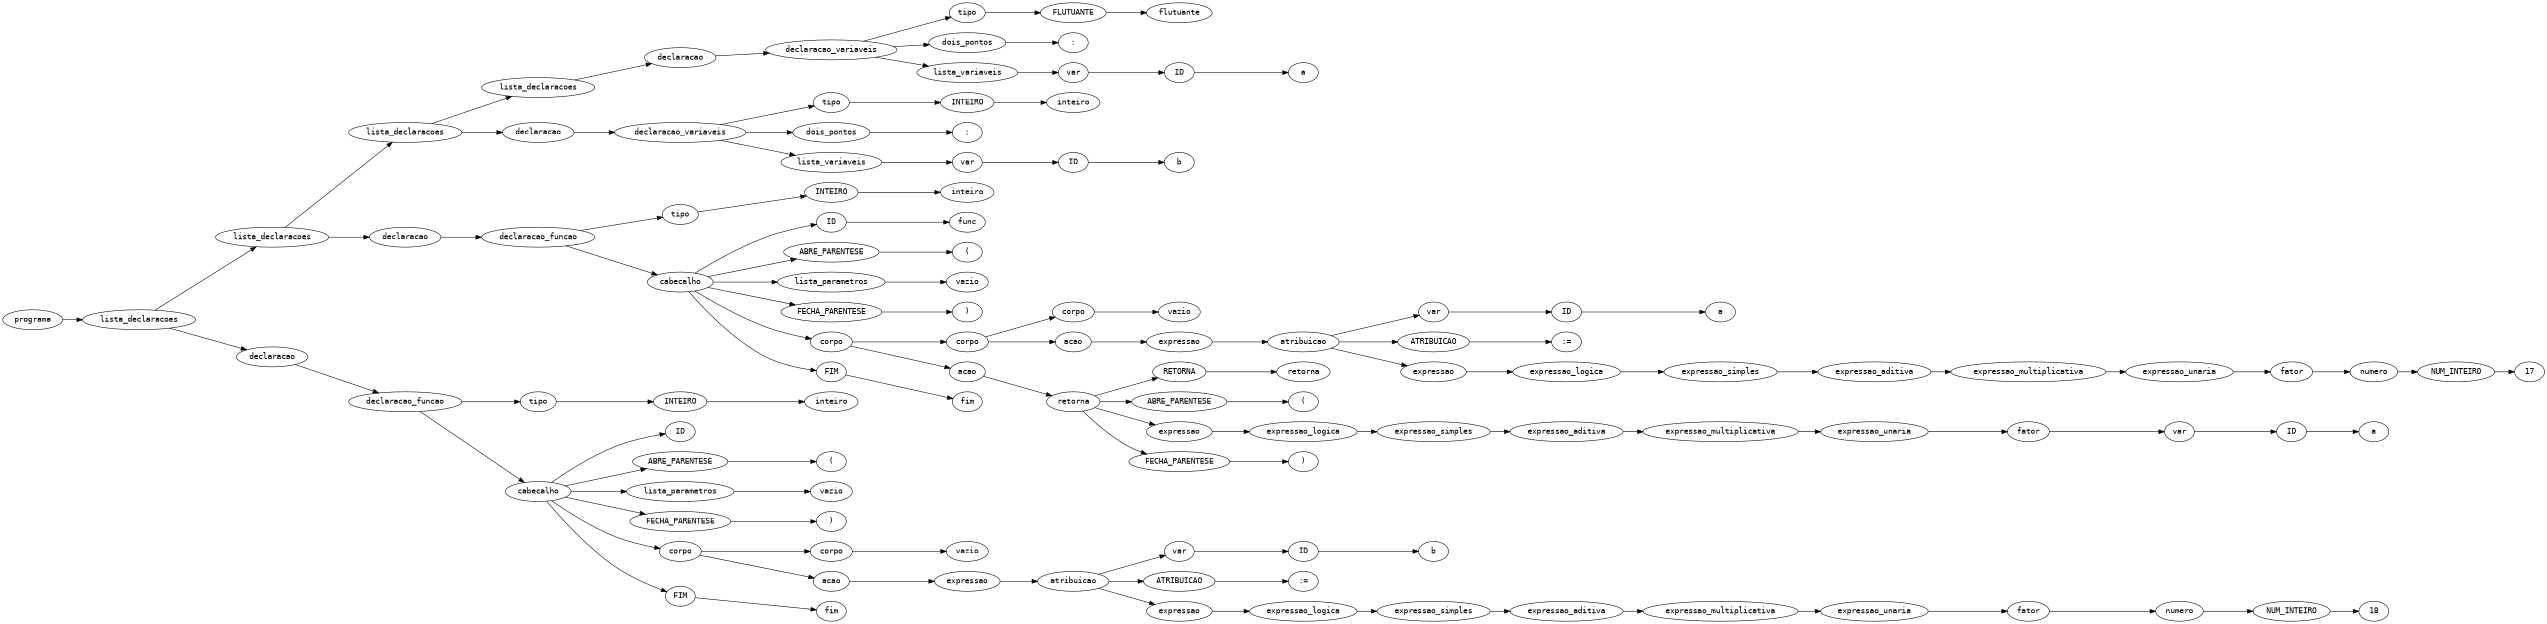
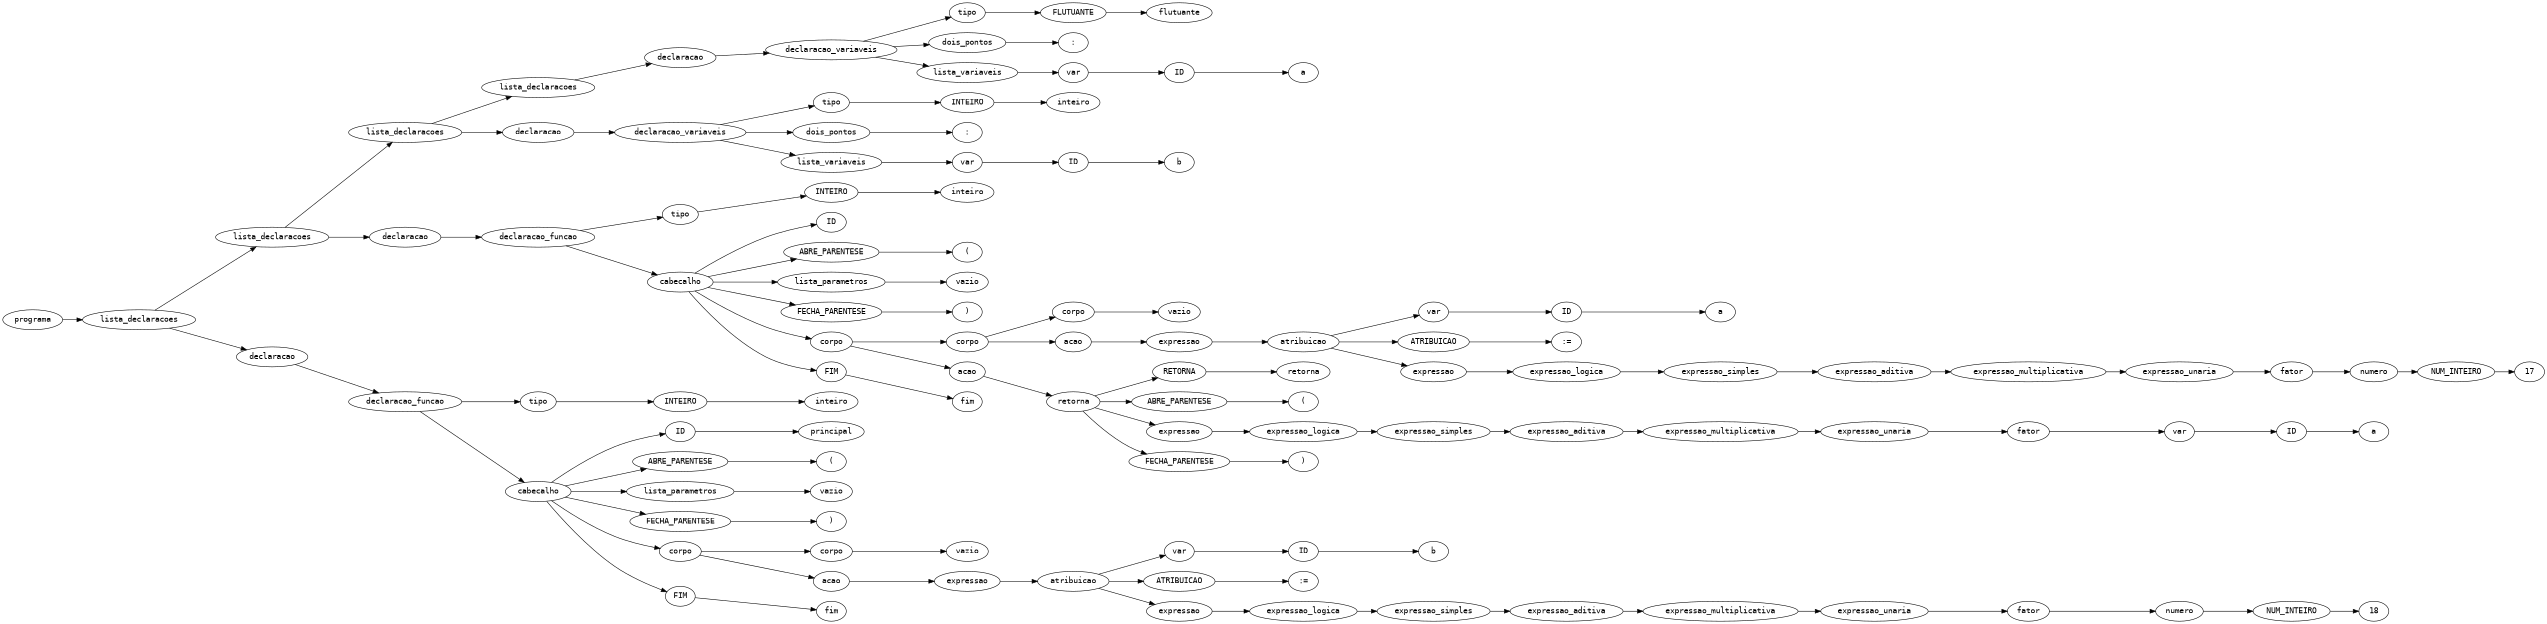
node "func": removed
node "principal": added
